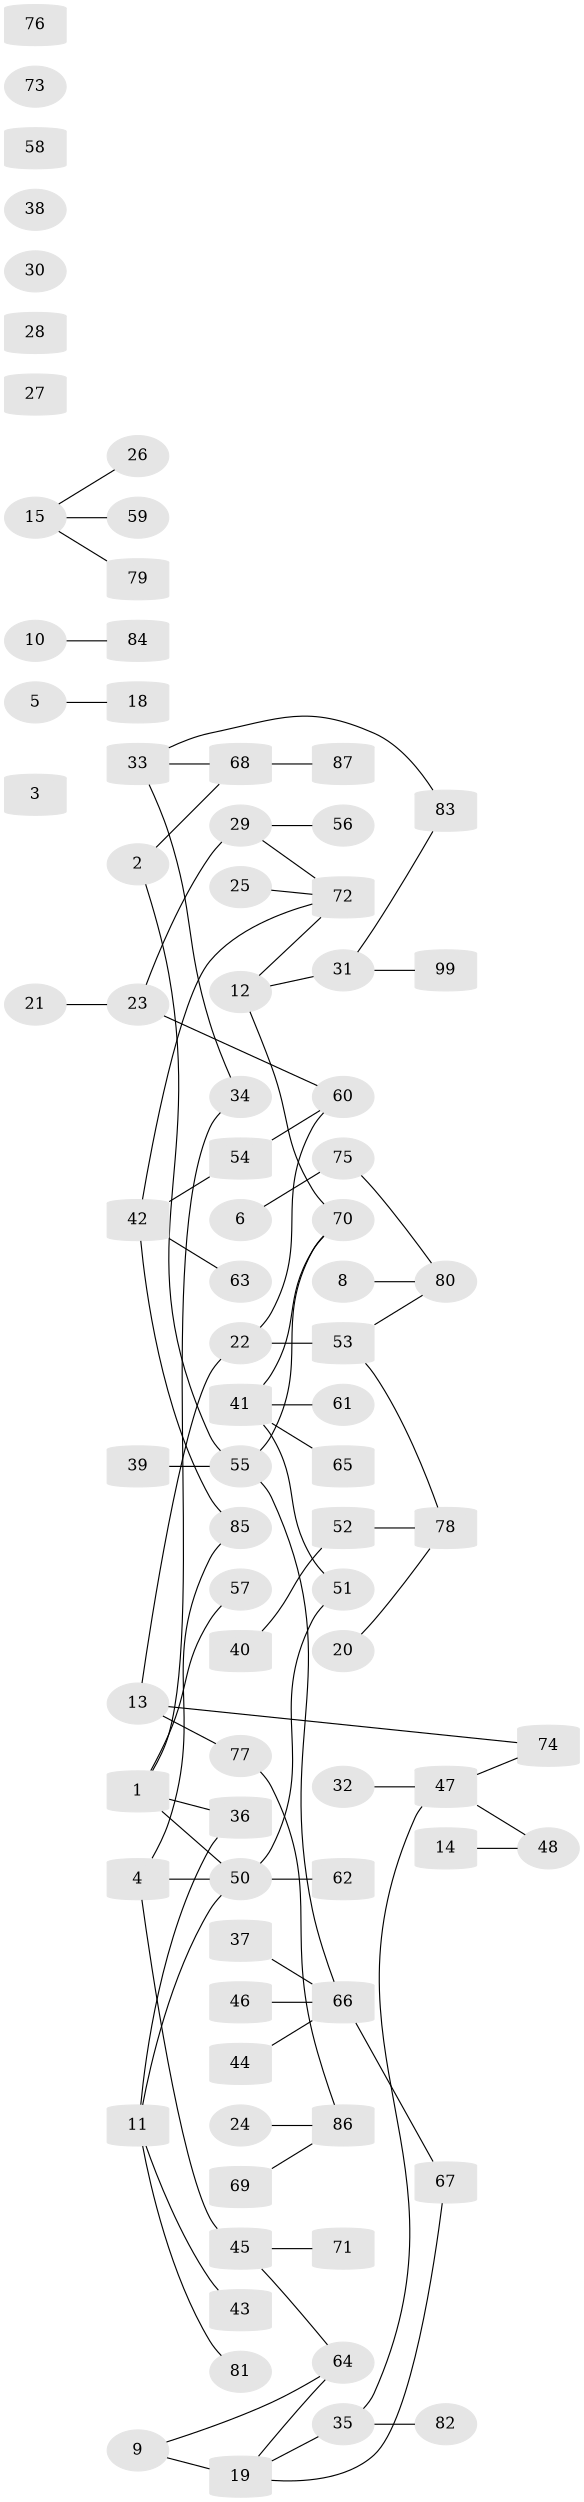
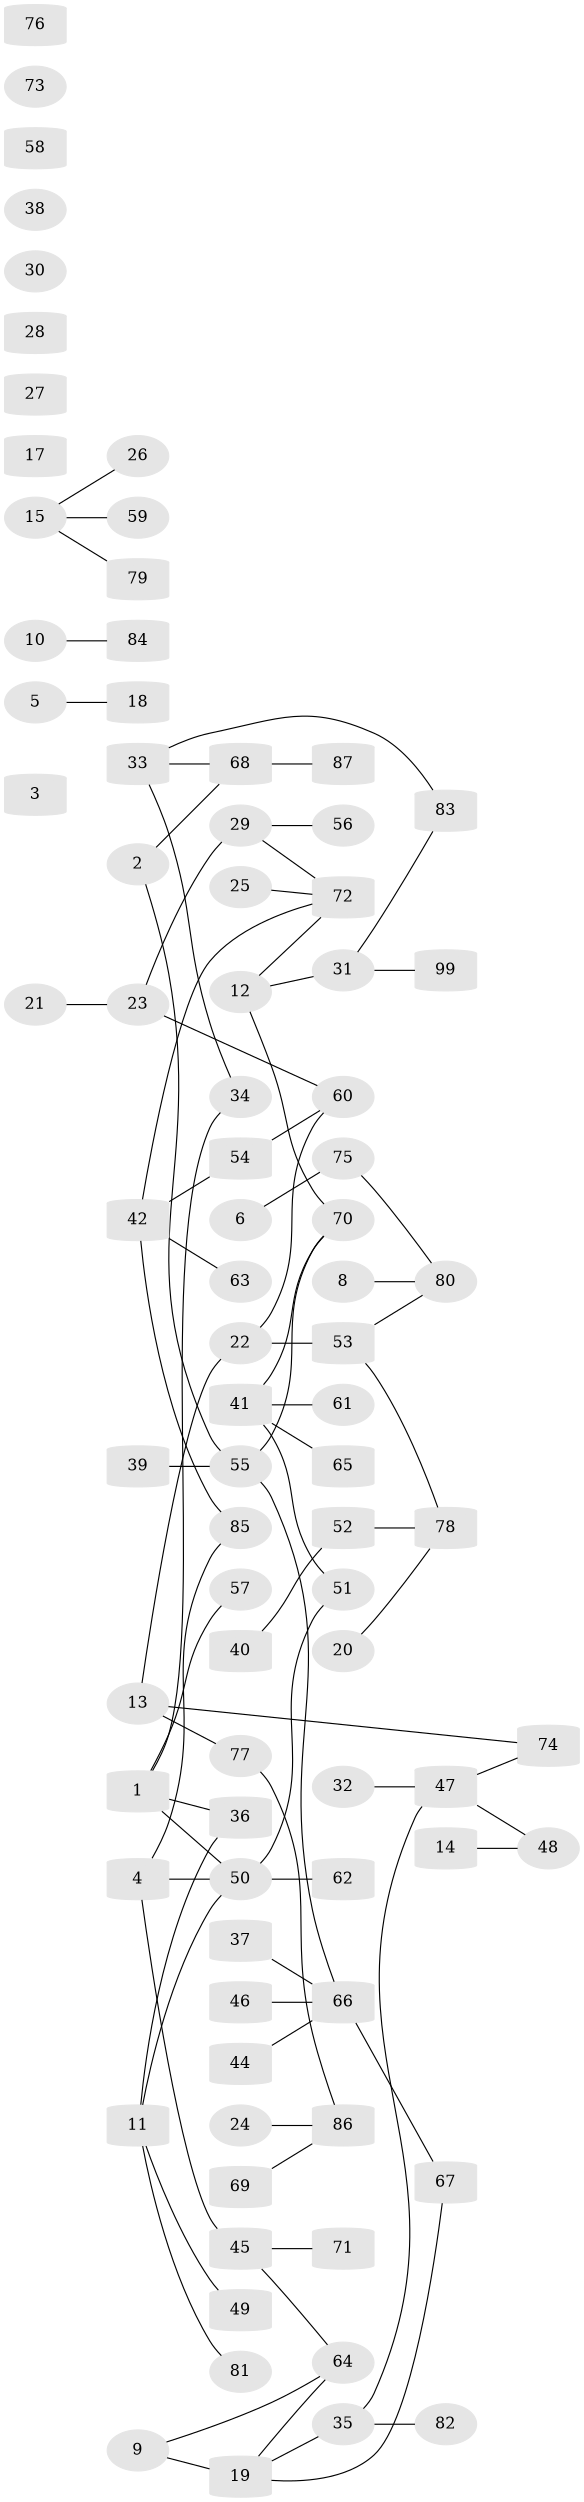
node "17": added
node "43": label "43" -> "49"
